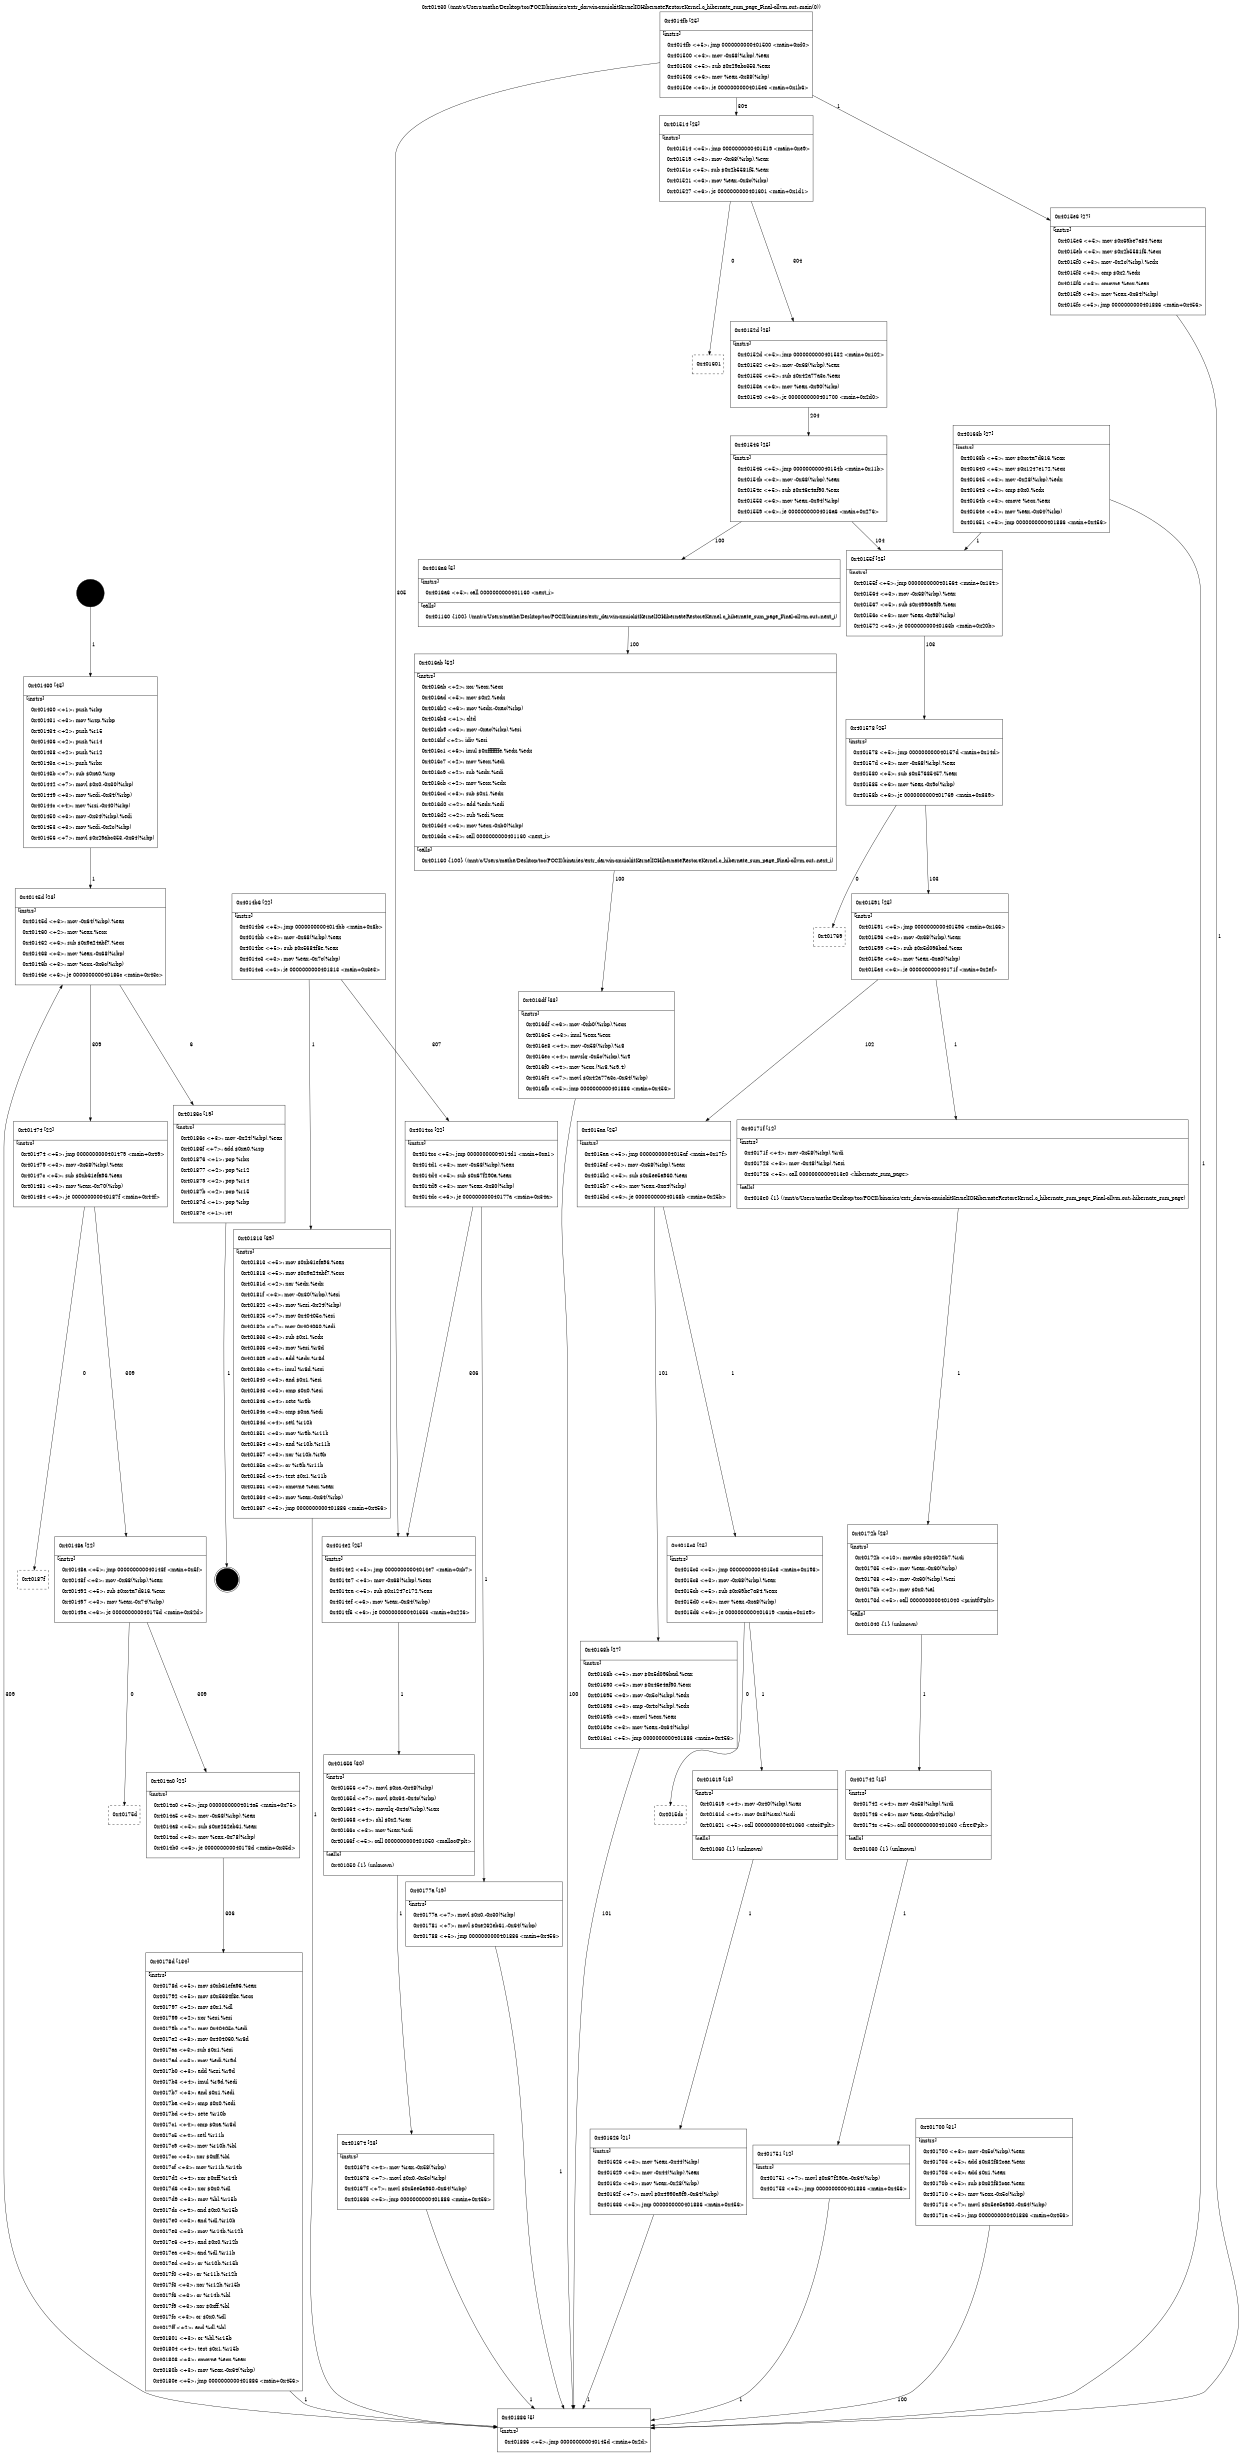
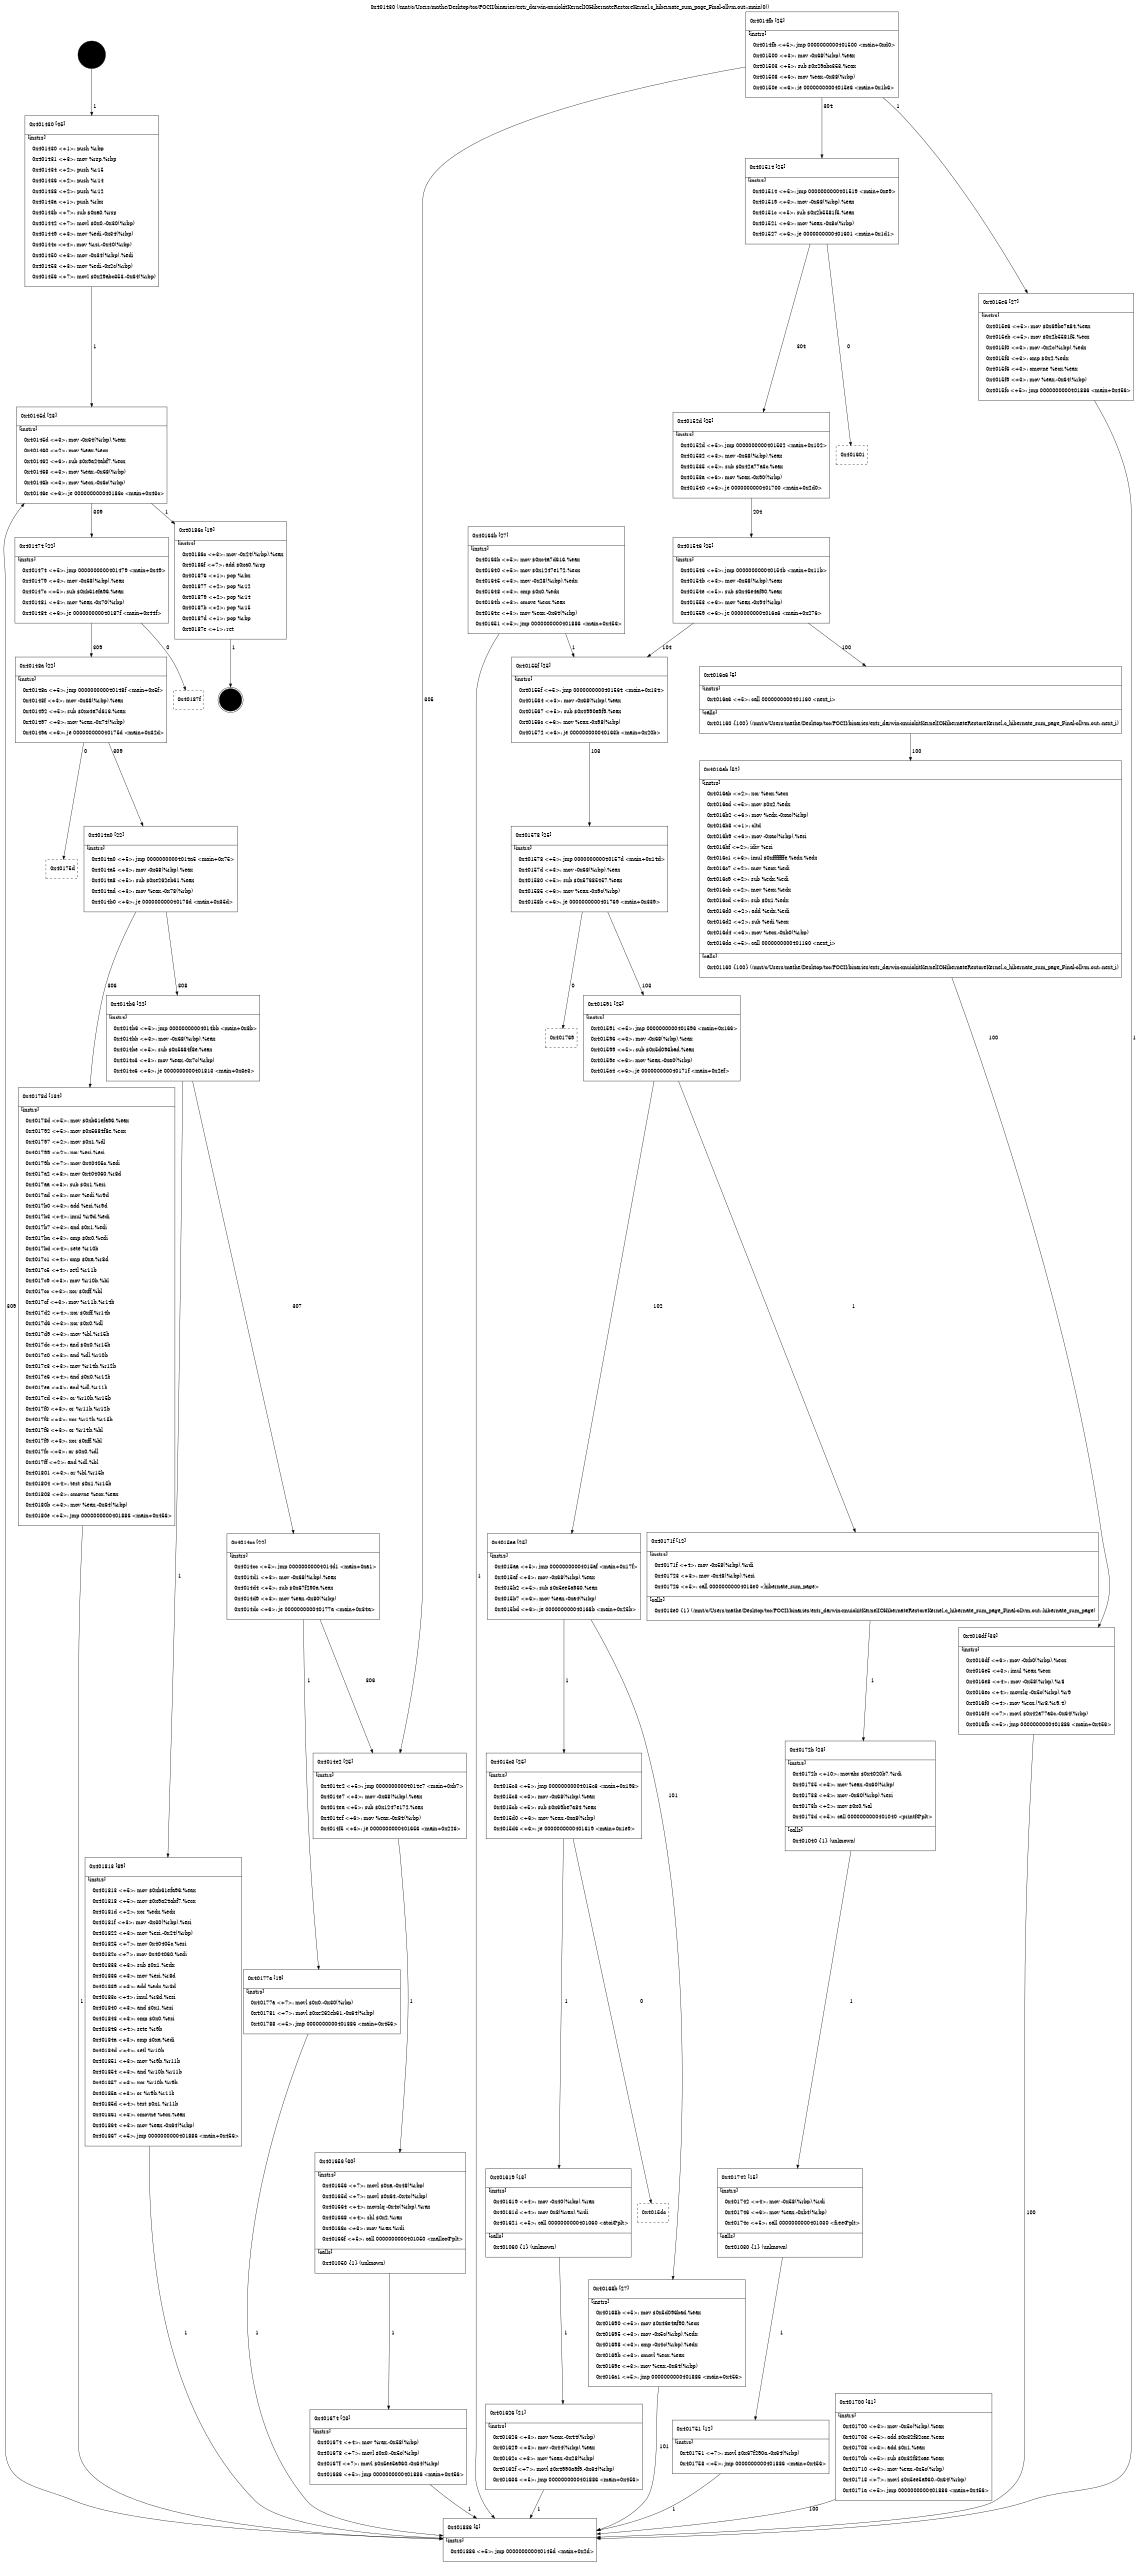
edge "0x4014a0 [22]" -> "0x4014b6 [22]": added, label "308"
edge "0x40145d [23]" -> "0x40186c [19]": label " 6" -> " 1"
